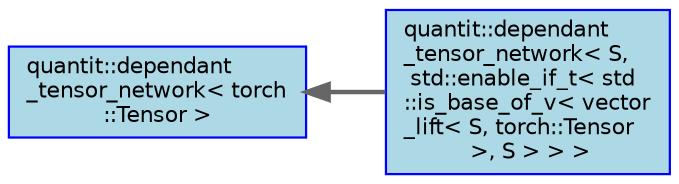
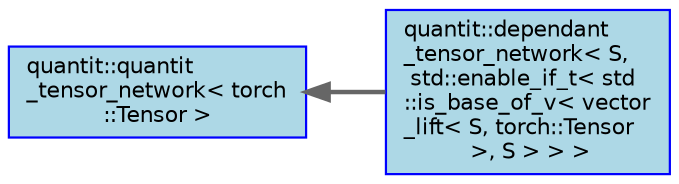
node "quantit::dependant _tensor_network< torch ::Tensor >": label "quantit::dependant _tensor_network< torch ::Tensor >" -> "quantit::quantit _tensor_network< torch ::Tensor >"
